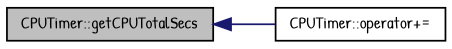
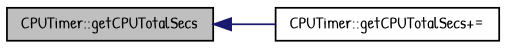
node "CPUTimer::operator+=": label "CPUTimer::operator+=" -> "CPUTimer::getCPUTotalSecs+="
